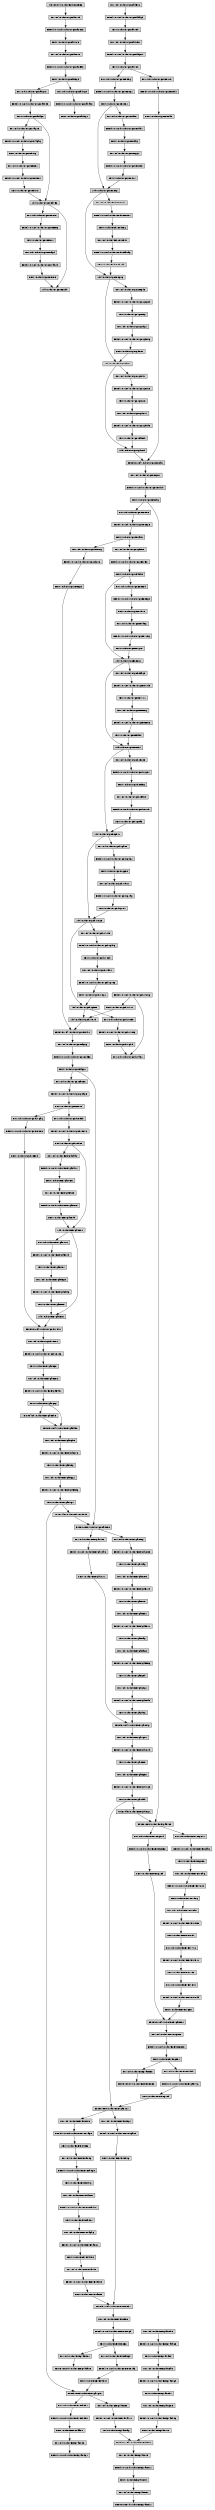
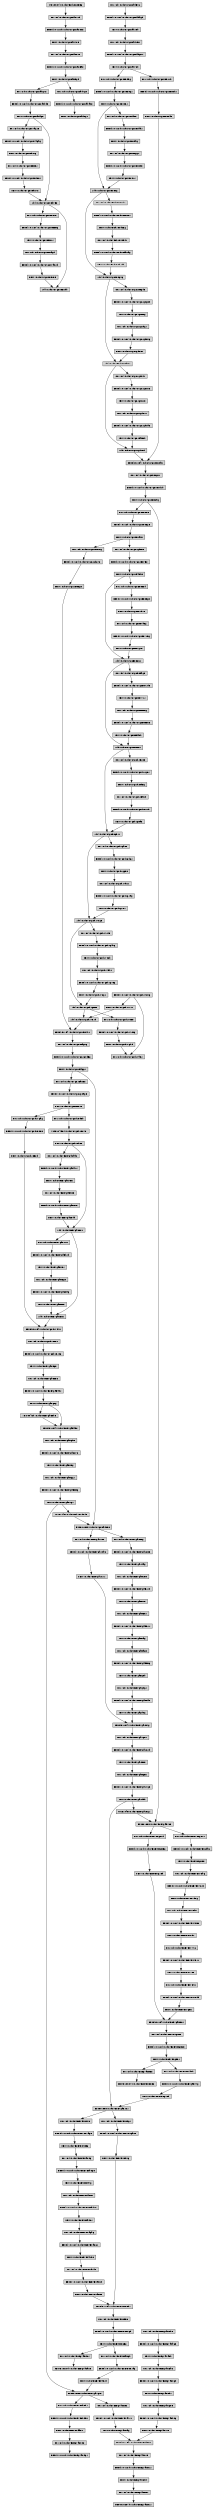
node "BatchNorm2d-140272762048272": label "BatchNorm2d-140272762048272" -> "Upsample2d-140272762048272"
